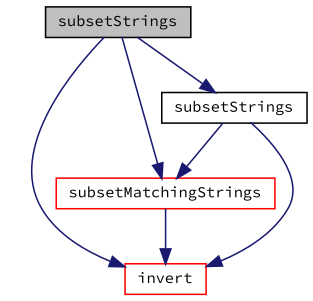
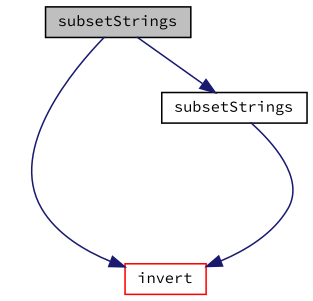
node "subsetMatchingStrings": removed
